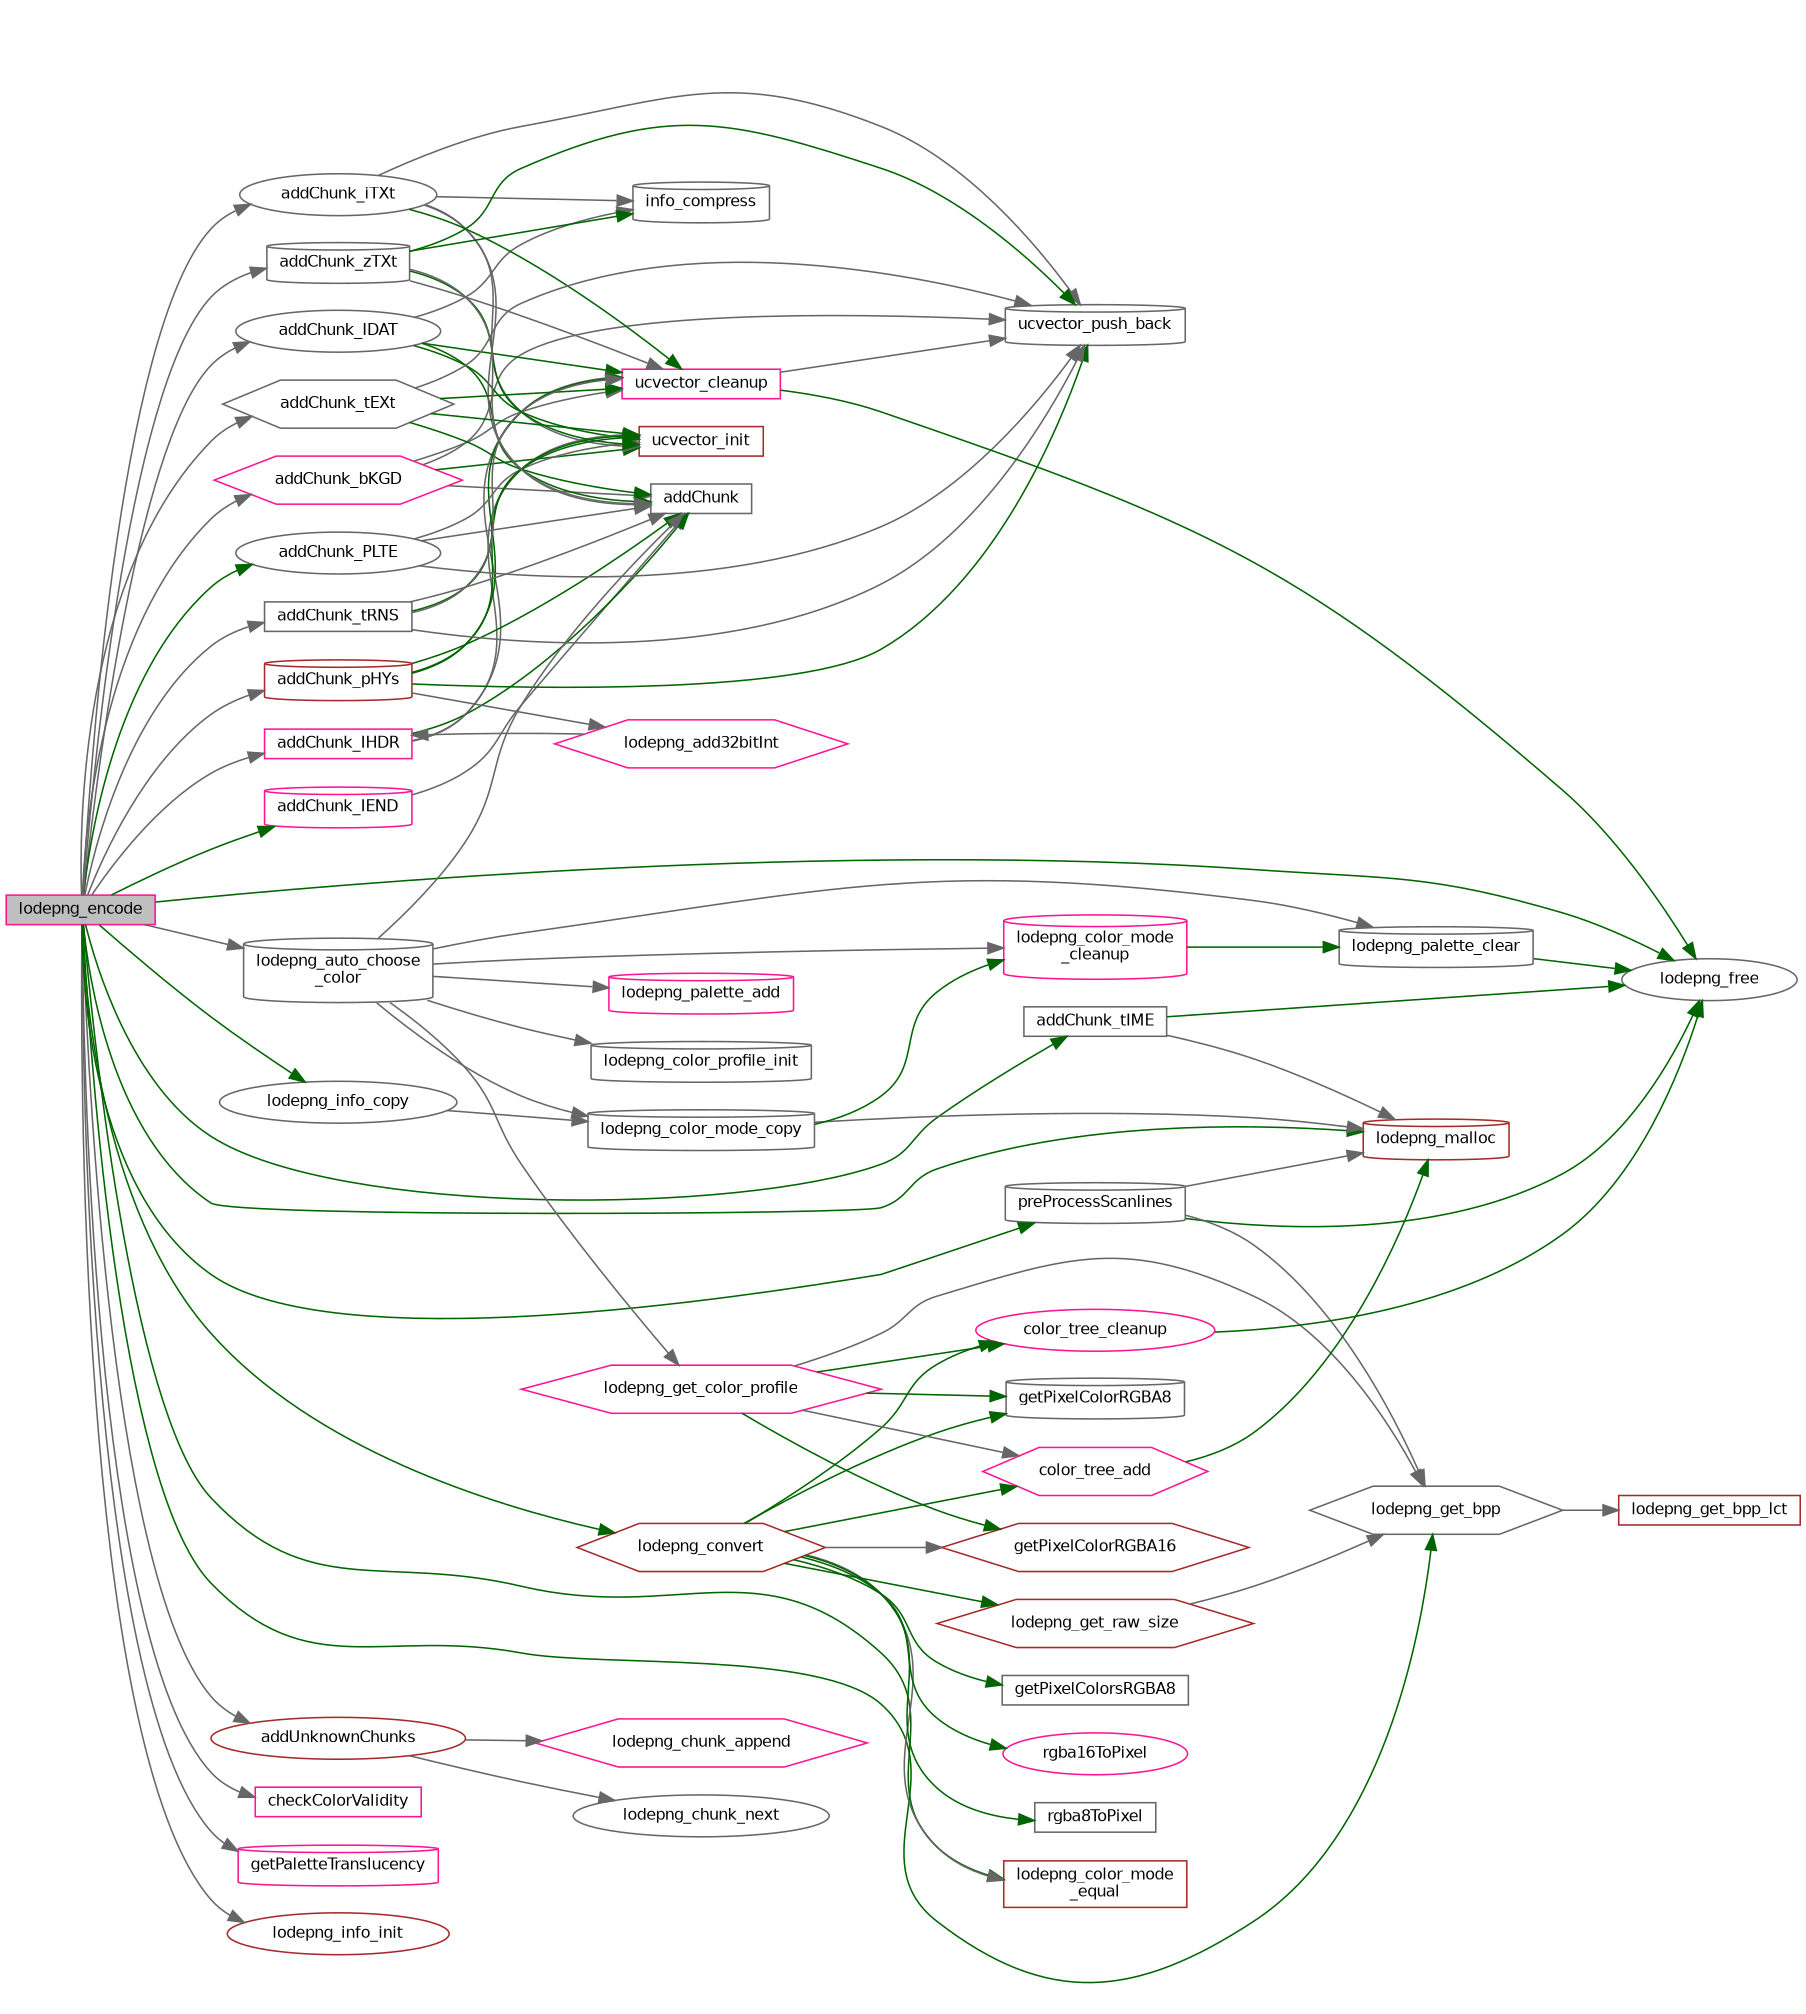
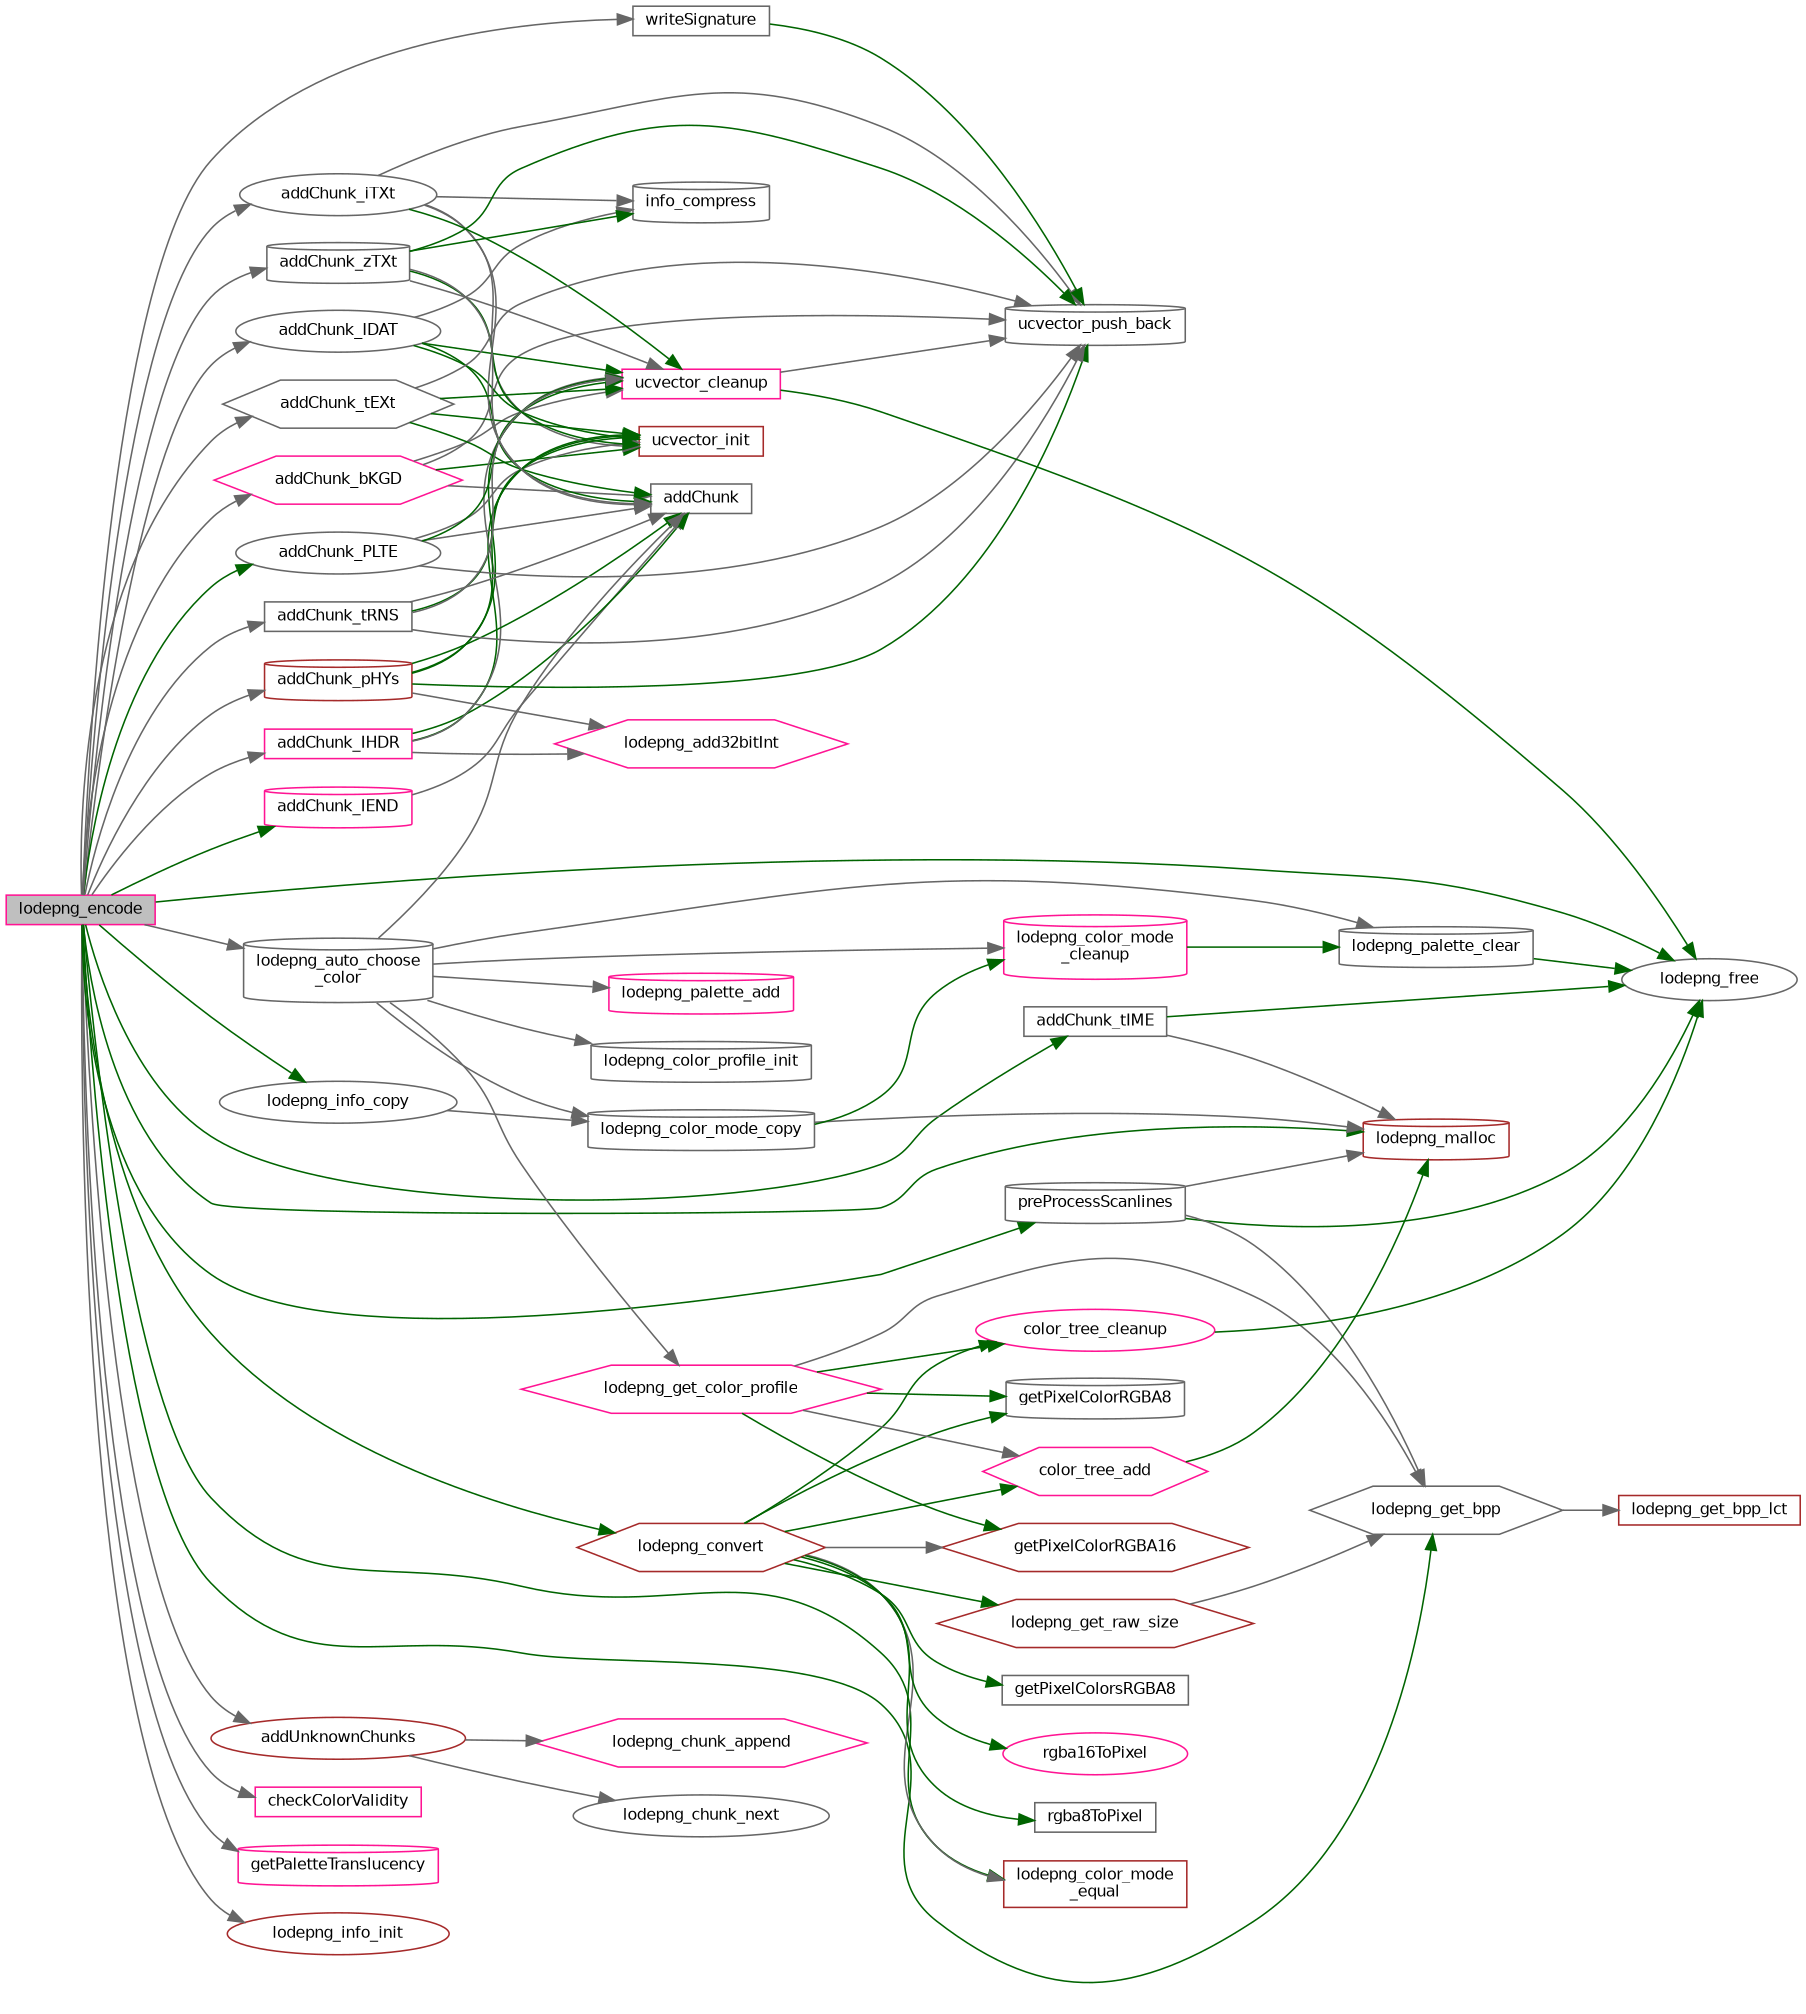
node "writeSignature": added
edge "addChunk_PLTE" -> "ucvector_cleanup": added
edge "addChunk_IHDR" -> "ucvector_init": color gray40 -> darkgreen
edge "lodepng_add32bitInt" -> "addChunk_IHDR": reversed
